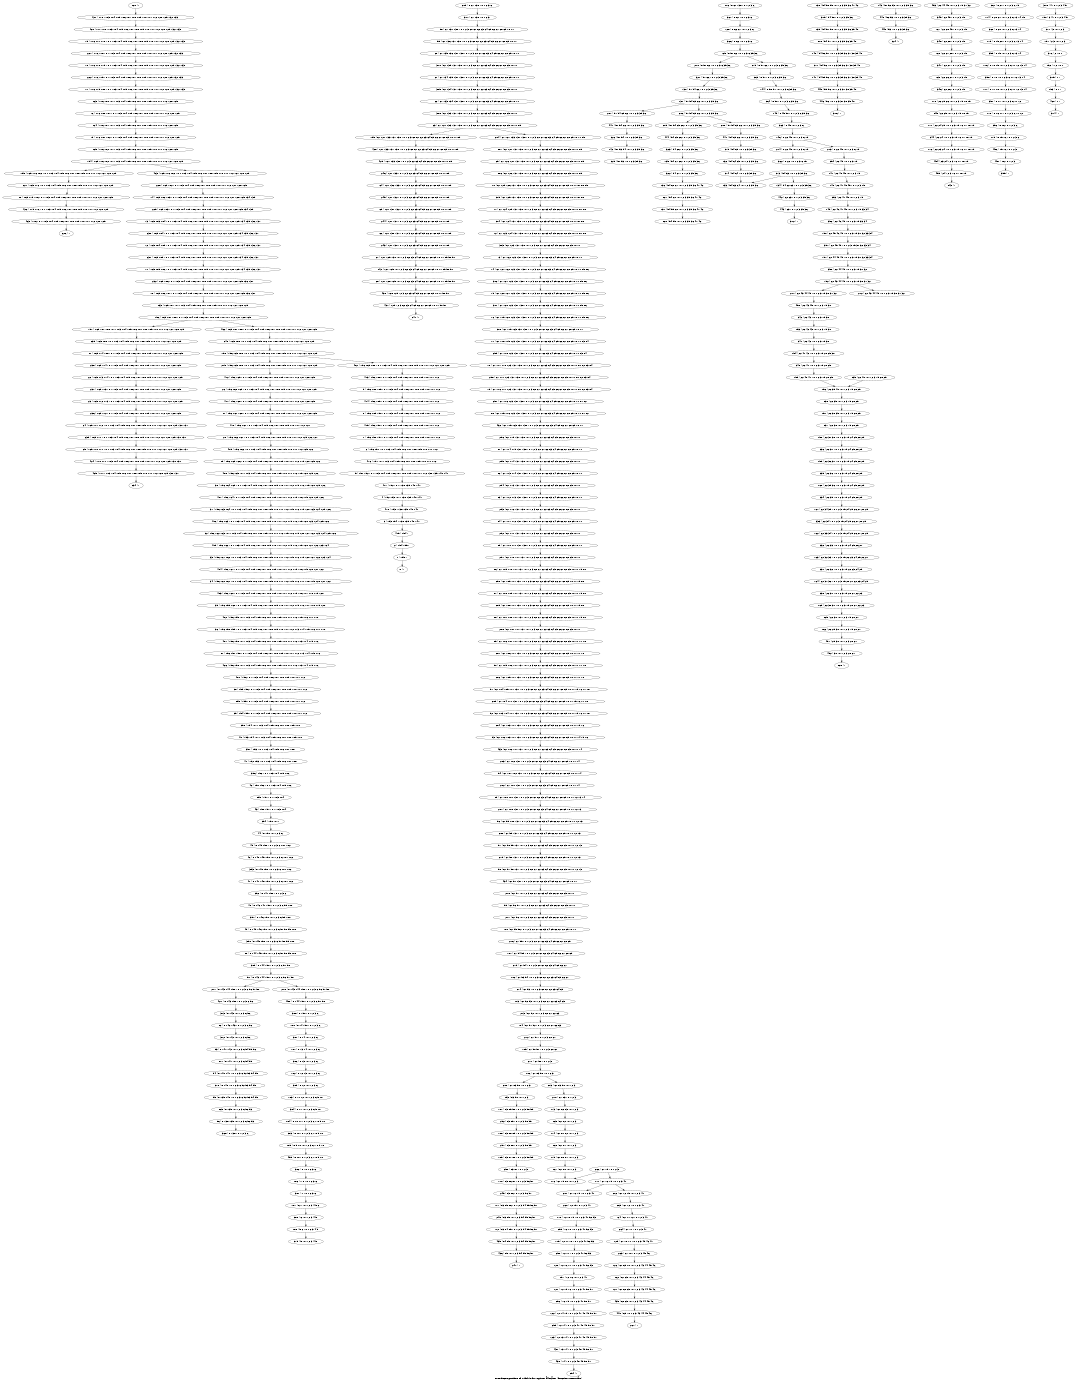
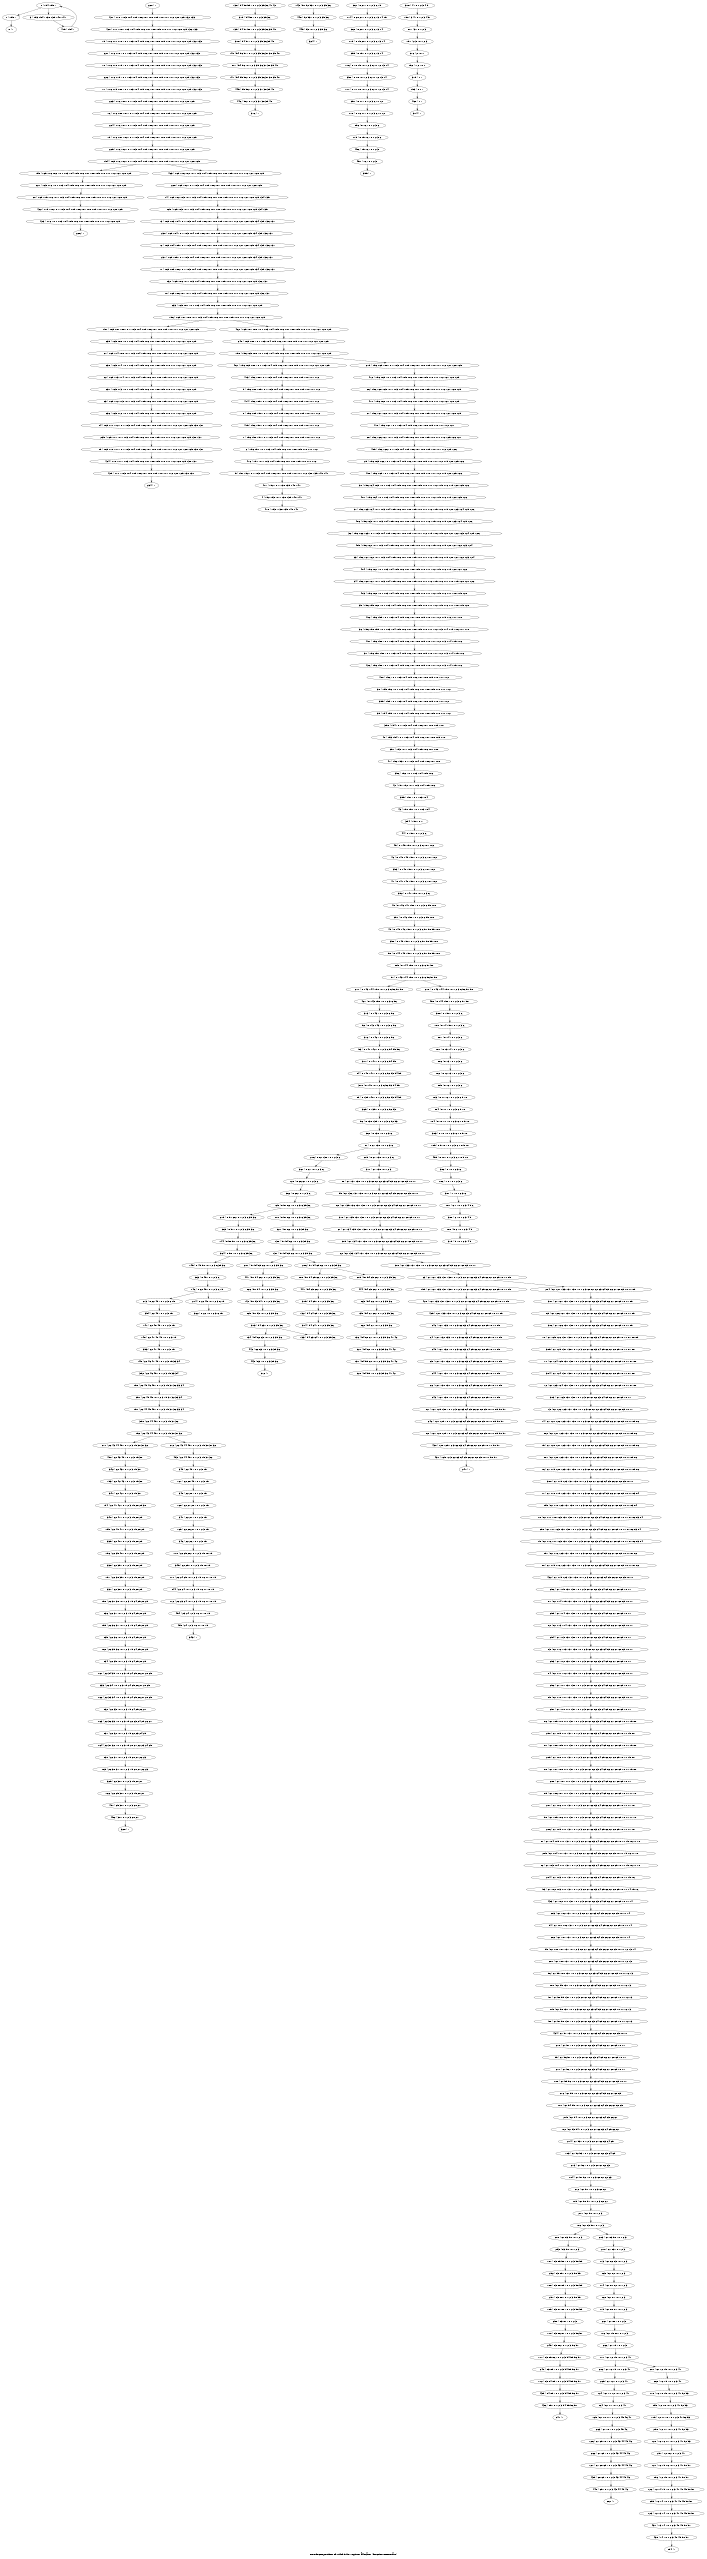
edge "155 | 22 40 41 : 0 1 2 3 15 28 29" -> "156 | 22 39 40 : 0 1 2 3 15 28 29": now "155 | 22 40 41 : 0 1 2 3 15 28 29" -> "339 | 22 40 : 0 1 2 3 15 28 29"
edge "418 | 193 : 138 139 140 141" -> "3 | 193 194 : 138 139 140 141": now "2 | 194 195 :" -> "3 | 193 194 : 138 139 140 141"
node "57 | 8 67 138 : 0 1 2 3 6": added
edge "266 | 67 79 : 0 1 2 3" -> "116 | 67 79 80 : 0 1 2 3": reversed
edge "212 | 22 43 44 49 : 0 1 2 3 15 30 31 32" -> "453 | 22 44 49 : 0 1 2 3 15 31 32": added
